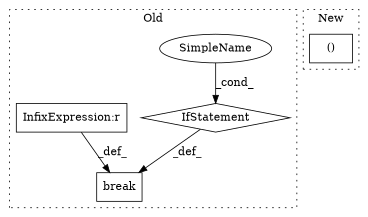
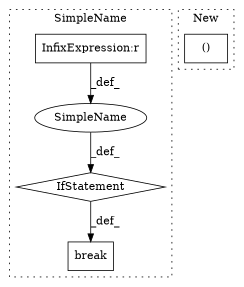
cluster "Old": label "Old" -> "SimpleName"
edge "SimpleName" -> "IfStatement": label "_cond_" -> "_def_"
edge "InfixExpression:r" -> "break": now "InfixExpression:r" -> "SimpleName"
